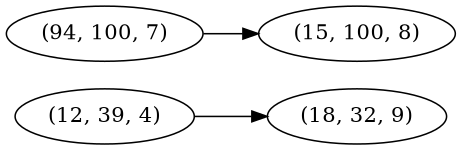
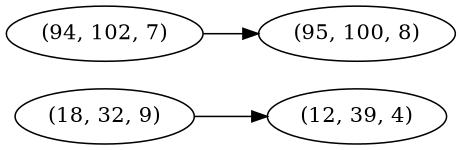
node "(94, 100, 7)": label "(94, 100, 7)" -> "(94, 102, 7)"
node "(15, 100, 8)": label "(15, 100, 8)" -> "(95, 100, 8)"
edge "(12, 39, 4)" -> "(18, 32, 9)": reversed
